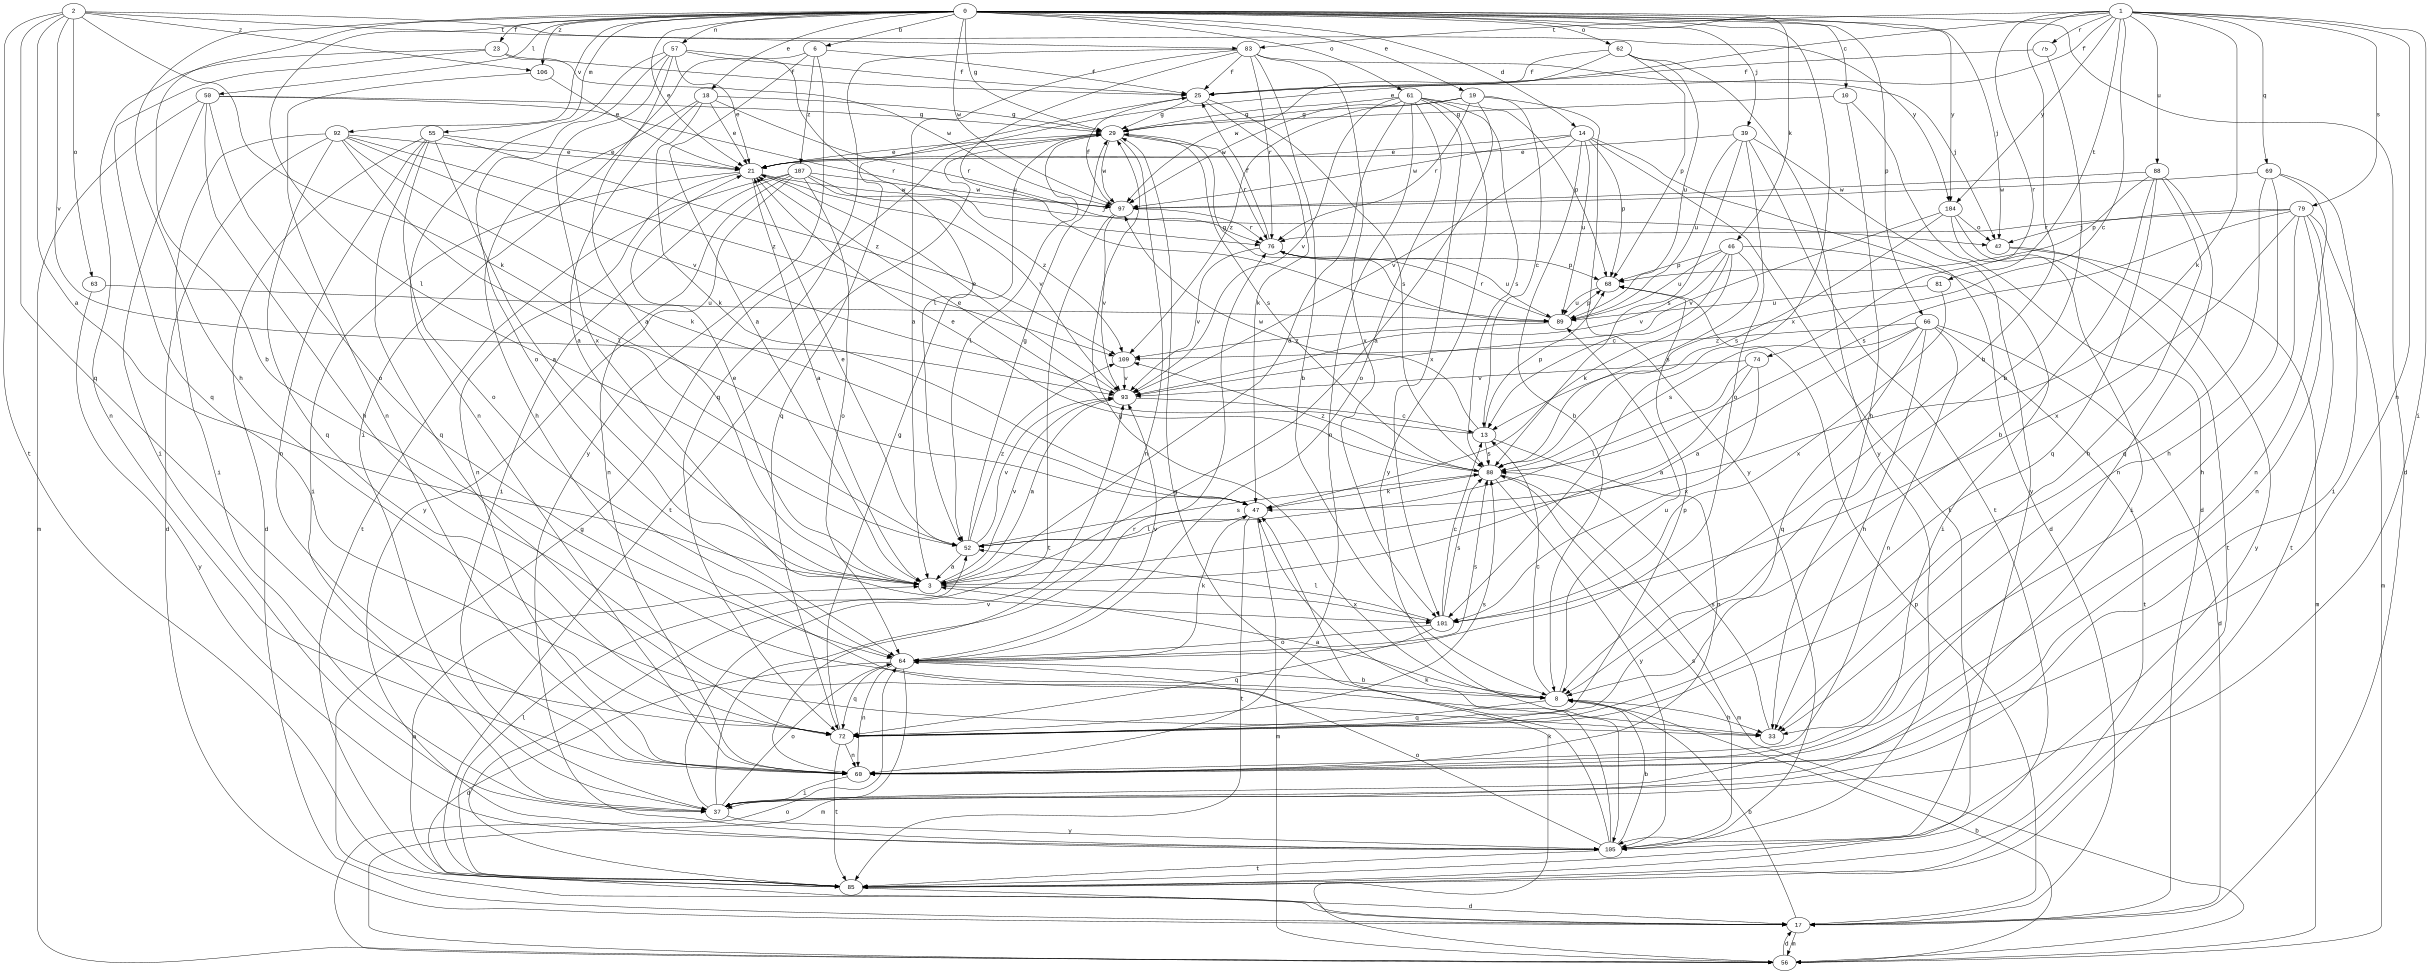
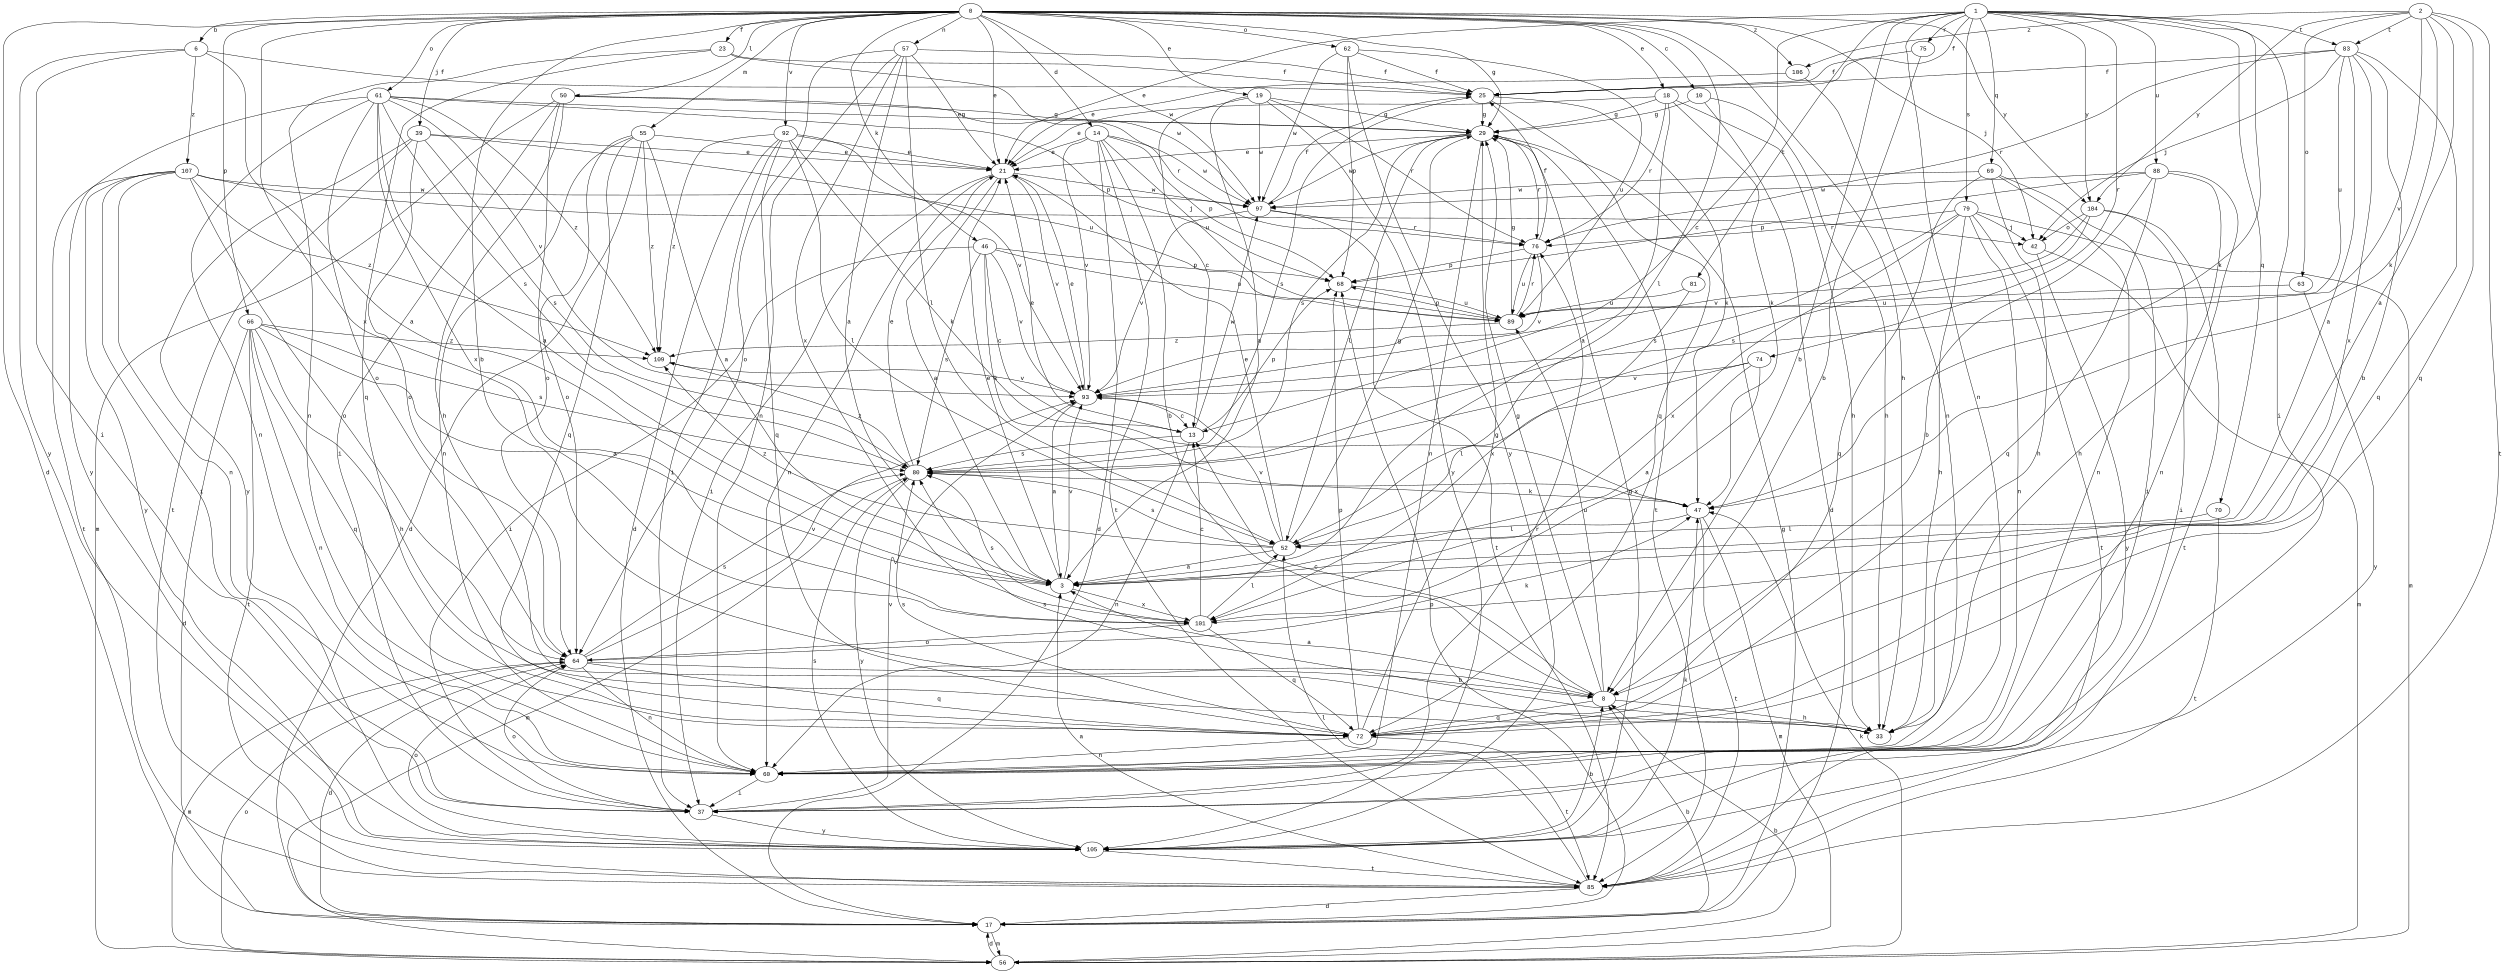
node "70": added
